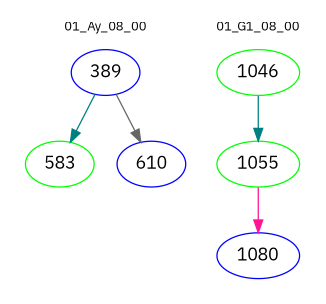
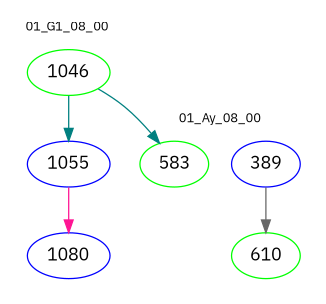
edge "389" -> "583": now "1046" -> "583"
node "610": color blue -> green
node "1055": color green -> blue
